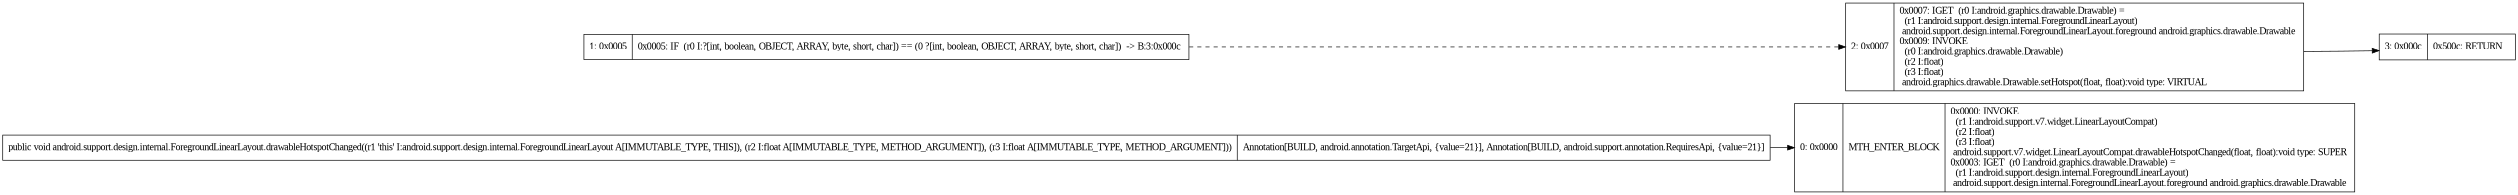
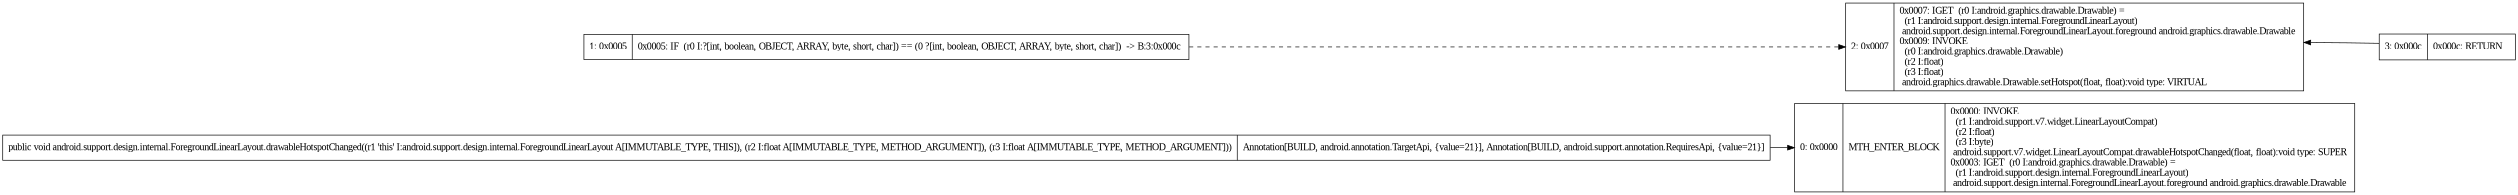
node "3: 0x000c": text "0x500c: RETURN" -> "0x000c: RETURN"
edge "2: 0x0007" -> "3: 0x000c": reversed
node "0: 0x0000": text "(r3 I:float)" -> "(r3 I:byte)"
